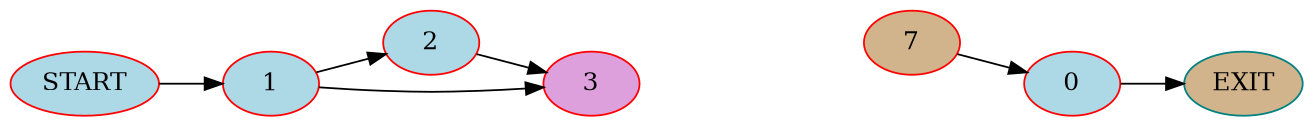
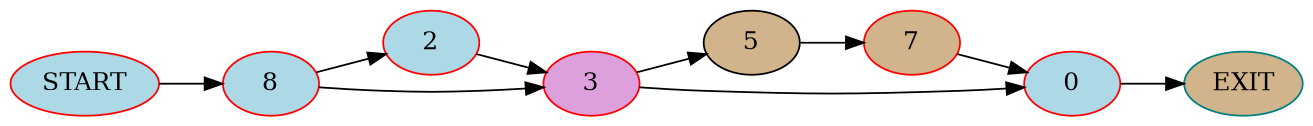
node "5": added
node "1": label "1" -> "8"
edge "3" -> "0": added
